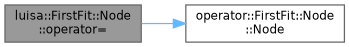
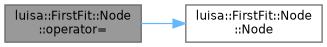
node "operator::FirstFit::Node ::Node": label "operator::FirstFit::Node ::Node" -> "luisa::FirstFit::Node ::Node"
